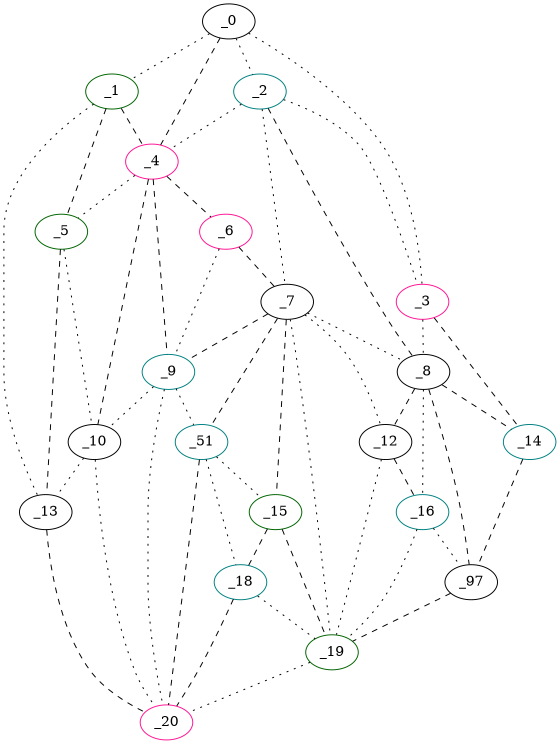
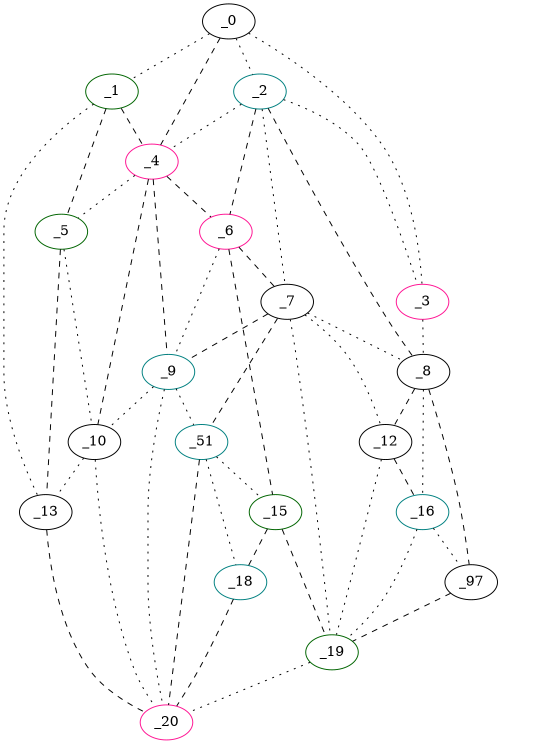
edge "_2" -- "_6": added
edge "_7" -- "_15": now "_6" -- "_15"
node "_14": removed
edge "_18" -- "_19": removed
